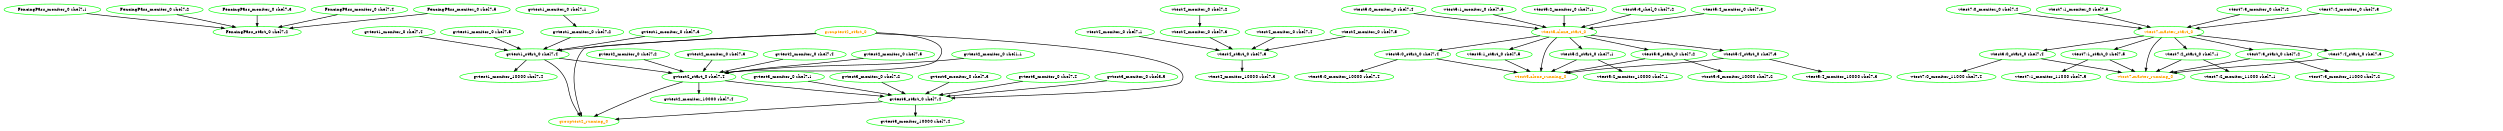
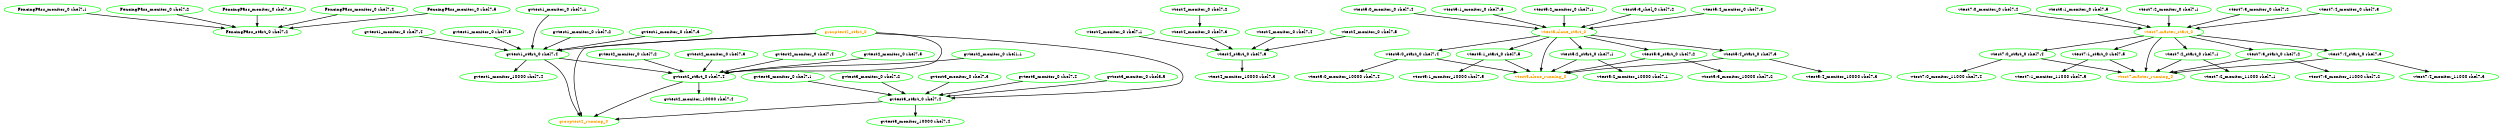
node "vtest7:1_monitor_0 rhel7-5": label "vtest7:1_monitor_0 rhel7-5" -> "vtest3:1_monitor_0 rhel7-5"
node "vtest7:2_monitor_0 rhel7-1": added
edge "gvtest1_monitor_0 rhel7-1" -> "gvtest1_monitor_0 rhel7-2": now "gvtest1_monitor_0 rhel7-1" -> "gvtest1_start_0 rhel7-4"
node "vtest3:0_start_0 rhel7-4": label "vtest3:0_start_0 rhel7-4" -> "vtest7:0_start_0 rhel7-4"
node "vtest5:1_monitor_10000 rhel7-5": added
node "vtest7:4_monitor_11000 rhel7-3": added
edge "gvtest2_start_0 rhel7-4" -> "gvtest3_start_0 rhel7-4": removed
